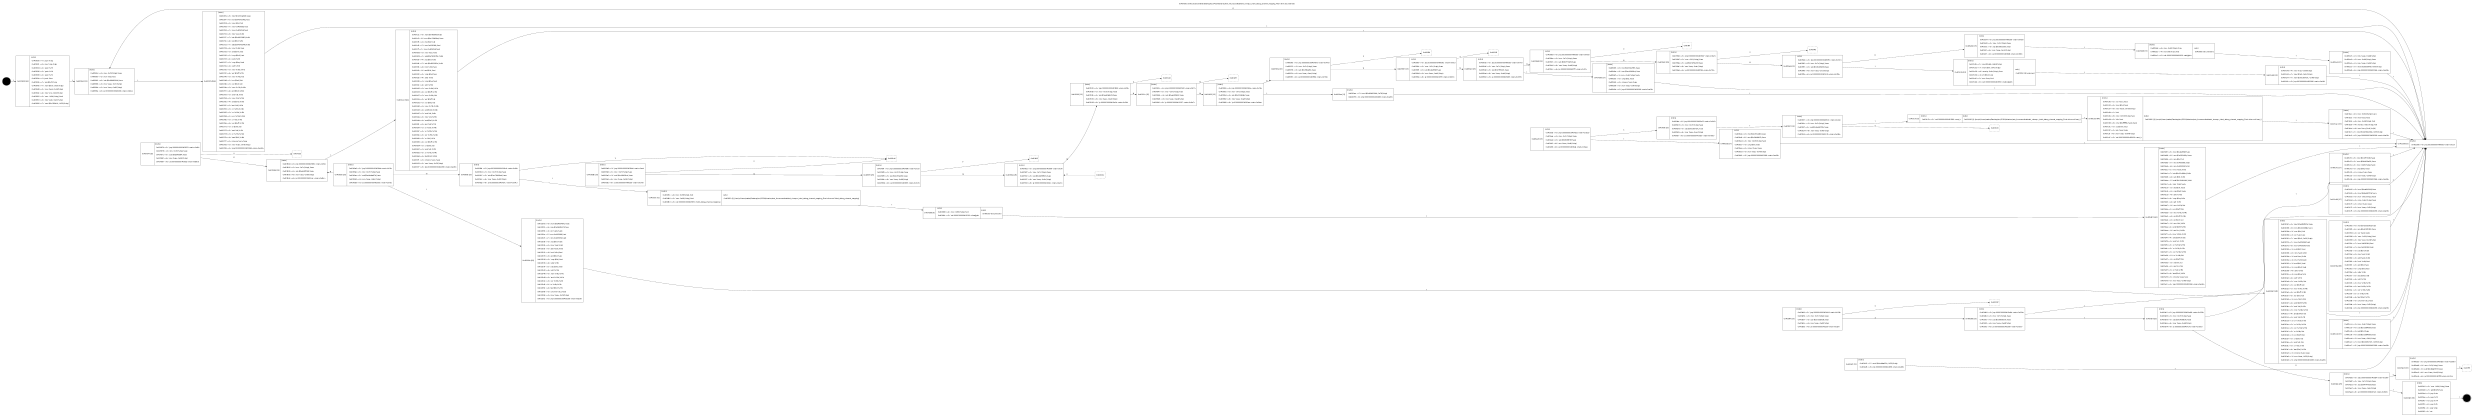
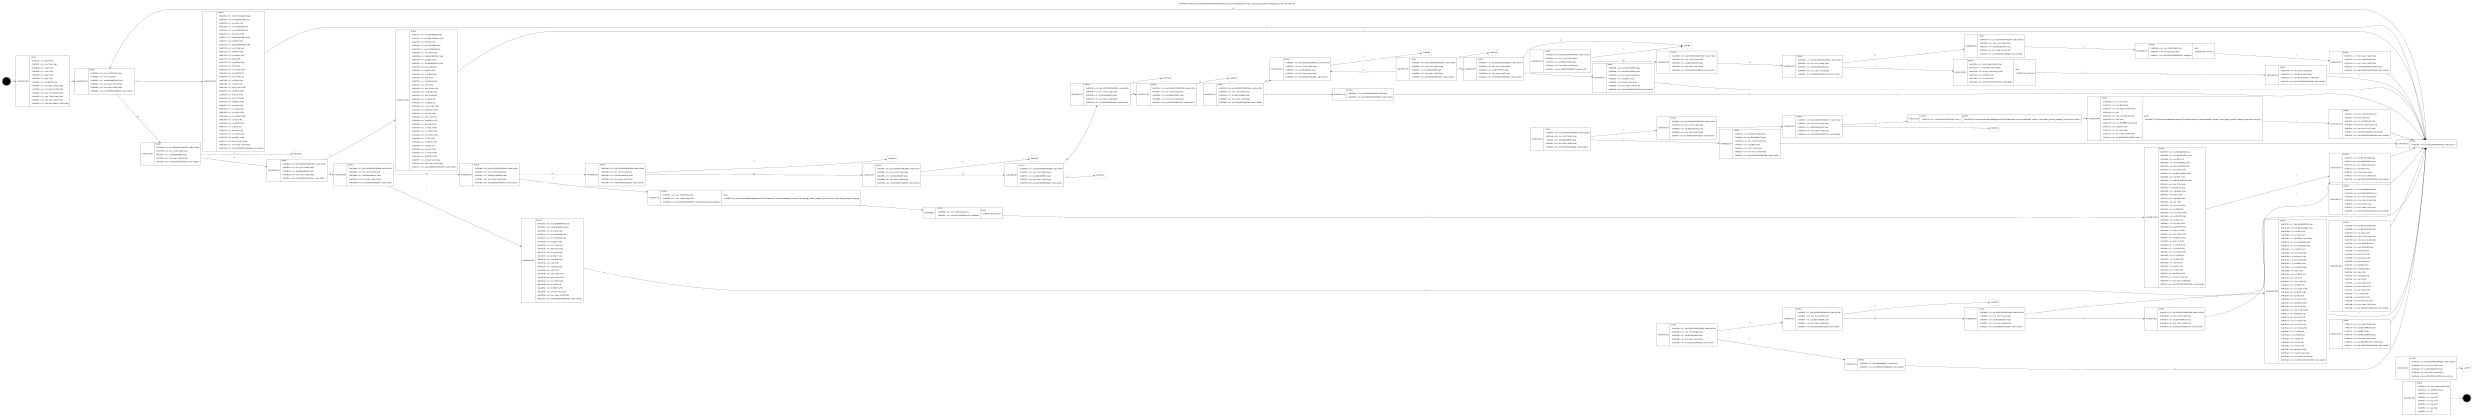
node "0x401f49": removed
edge "0x4019a0 [25]" -> "0x4019b9 [25]": now "0x4019a0 [25]" -> "0x401ff1"
edge "0x40196e [25]" -> "0x401987 [25]": reversed
edge "0x40193c [25]" -> "0x401955 [25]": removed, label "14"
edge "0x40185d [23]" -> "0x401874 [25]": added, label "17"
edge "0x4018bf [25]" -> "0x401ba0": now "0x4018bf [25]" -> "0x4018d8 [25]"
edge "0x401d91 [144]" -> "0x402266 [5]": now "0x401d91 [144]" -> "0x401c10 [27]"
edge "0x4018a6 [25]" -> "0x40188d [25]": reversed
edge "0x40224c" -> "0x40190a [25]": reversed
node "0x401a36 [25]": added
node "0x401a9a [25]": removed
